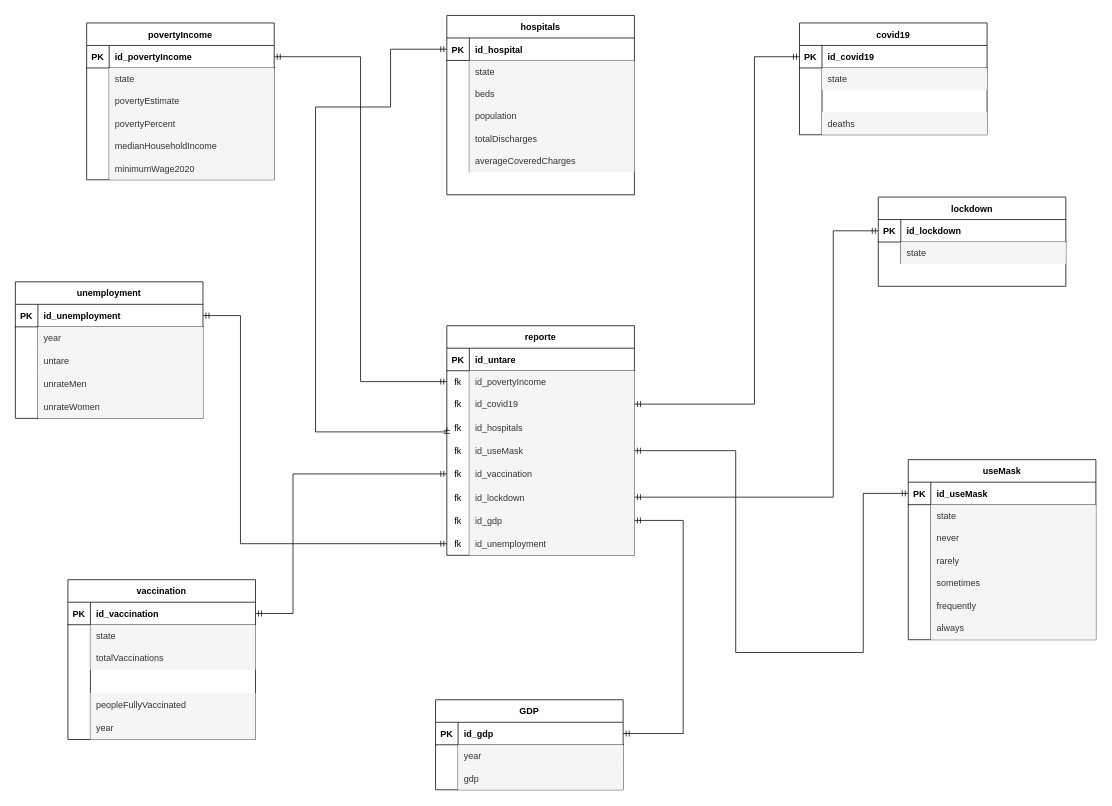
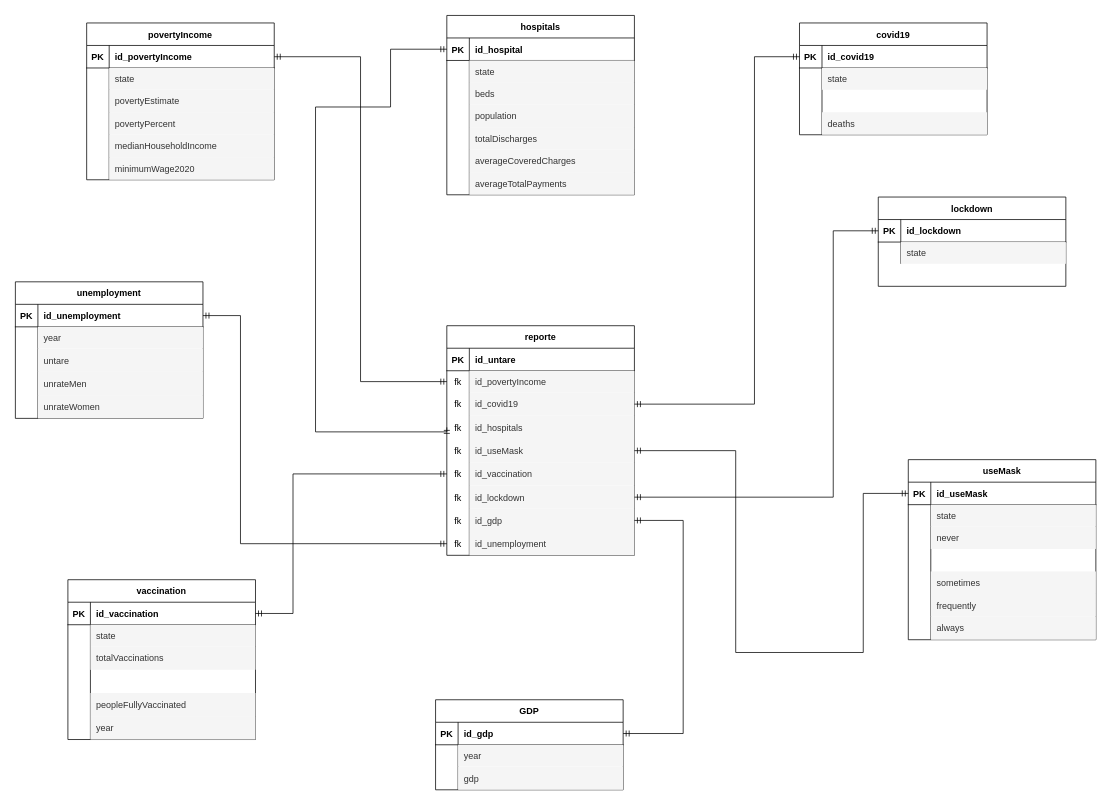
node "averageTotalPayments": added
node "rarely": removed
